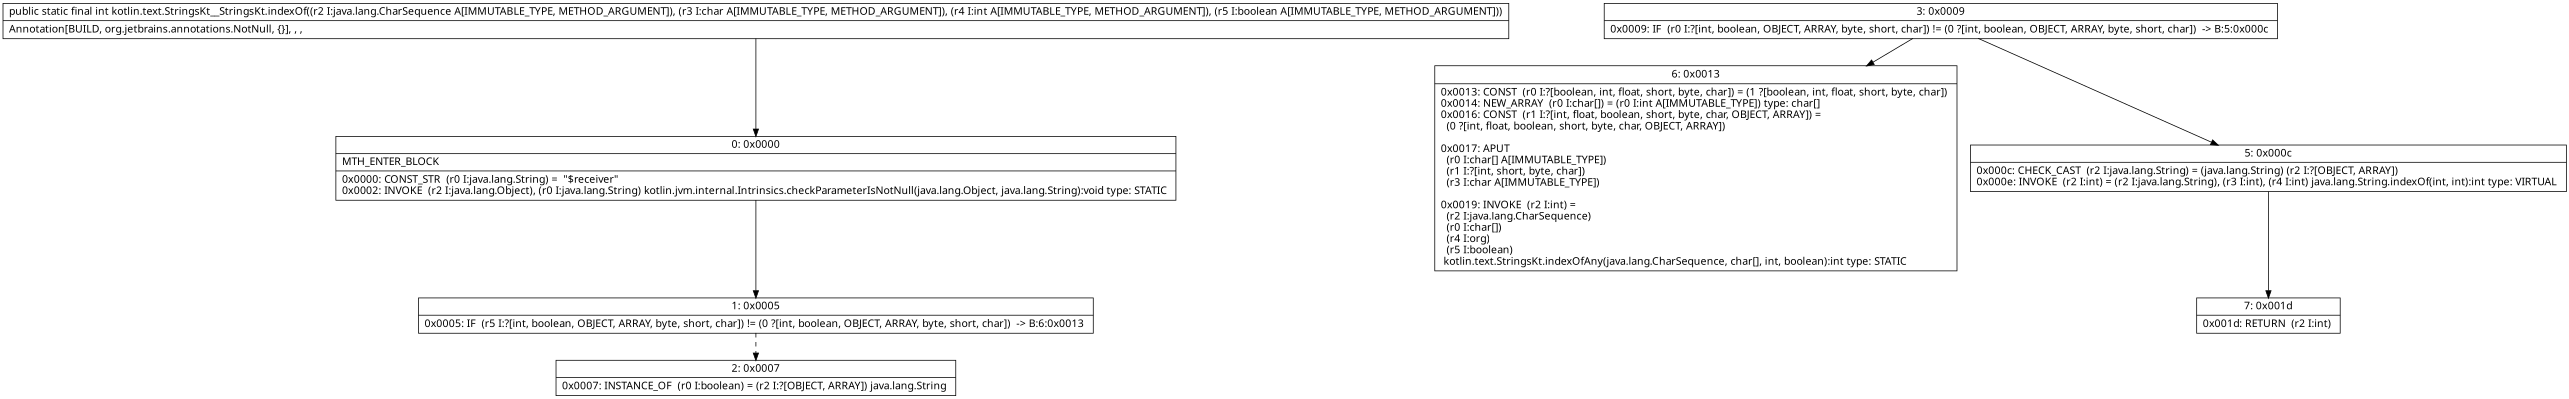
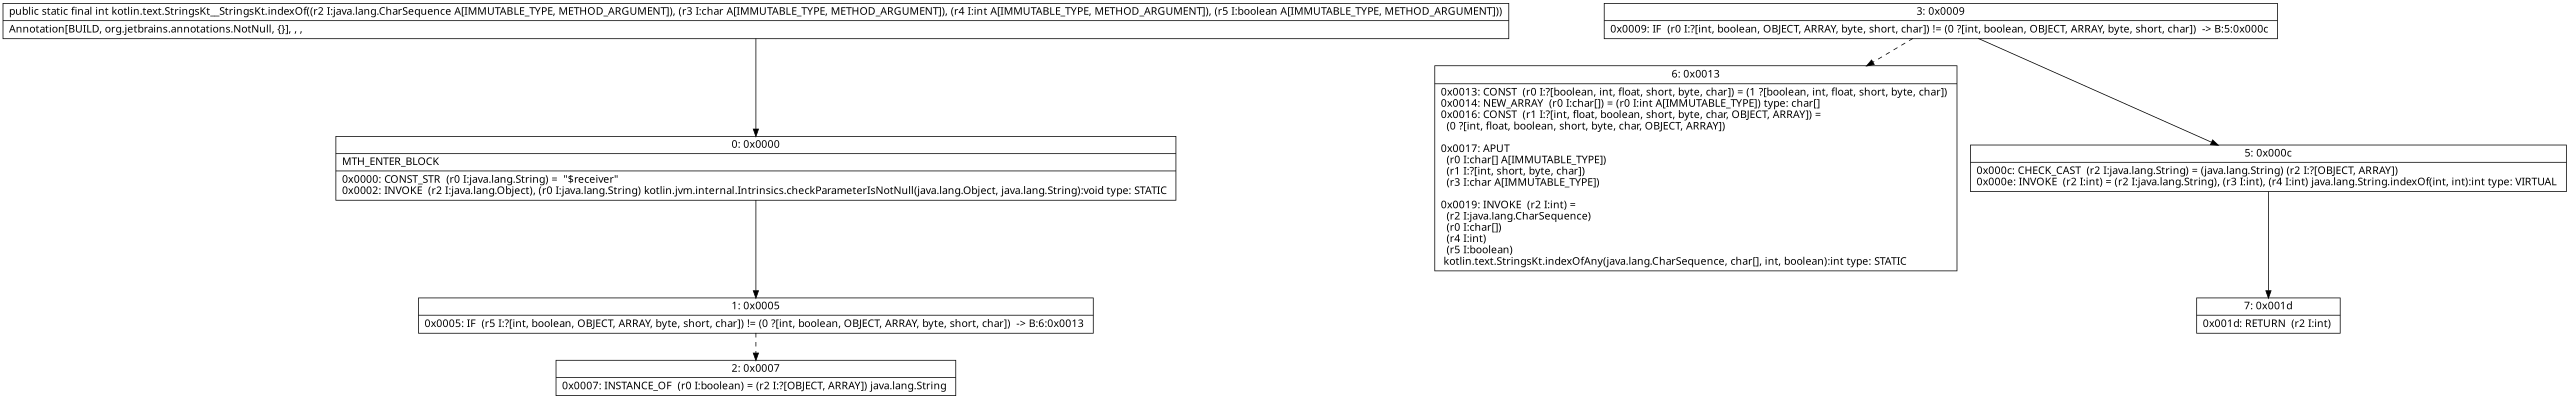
edge "3: 0x0009" -> "6: 0x0013": style solid -> dashed
node "6: 0x0013": text "(r4 I:org)" -> "(r4 I:int)"
